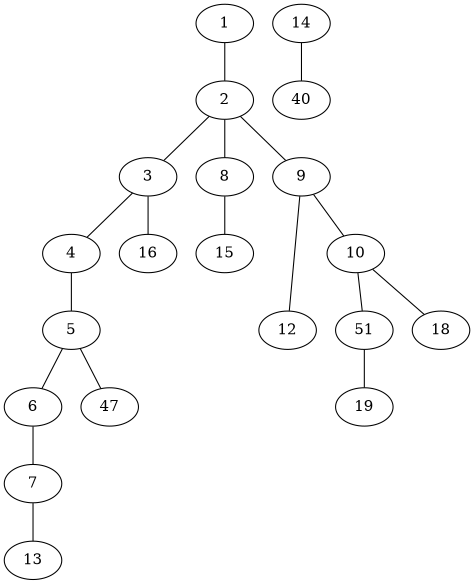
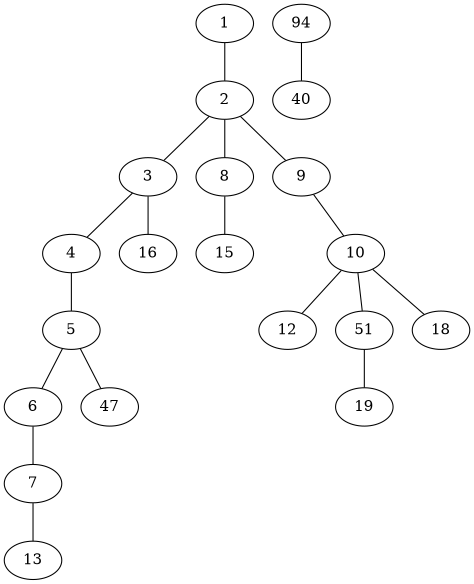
node "14": label "14" -> "94"
edge "9" -- "12": now "10" -- "12"
